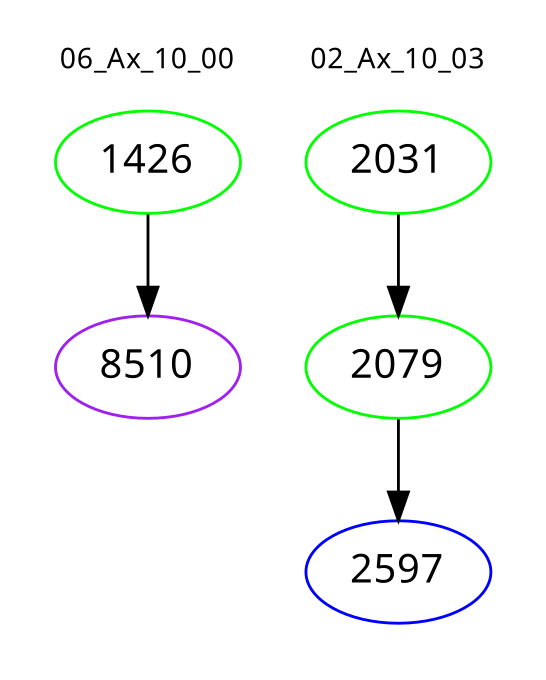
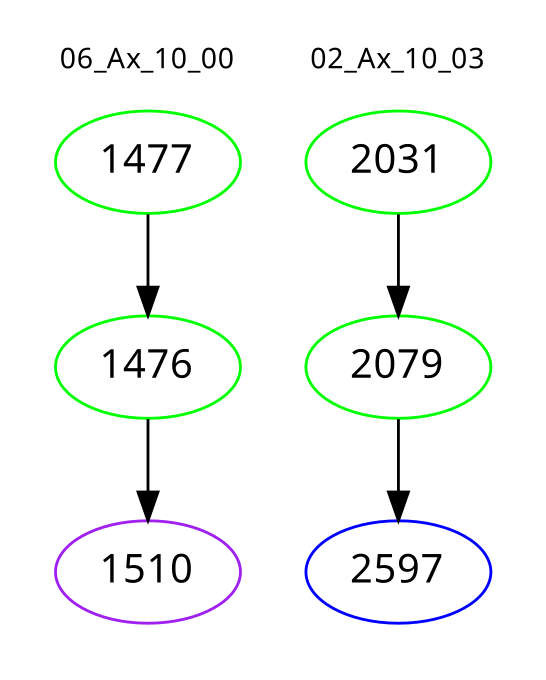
node "1426": label "1426" -> "1476"
node "1477": added
node "8510": label "8510" -> "1510"
